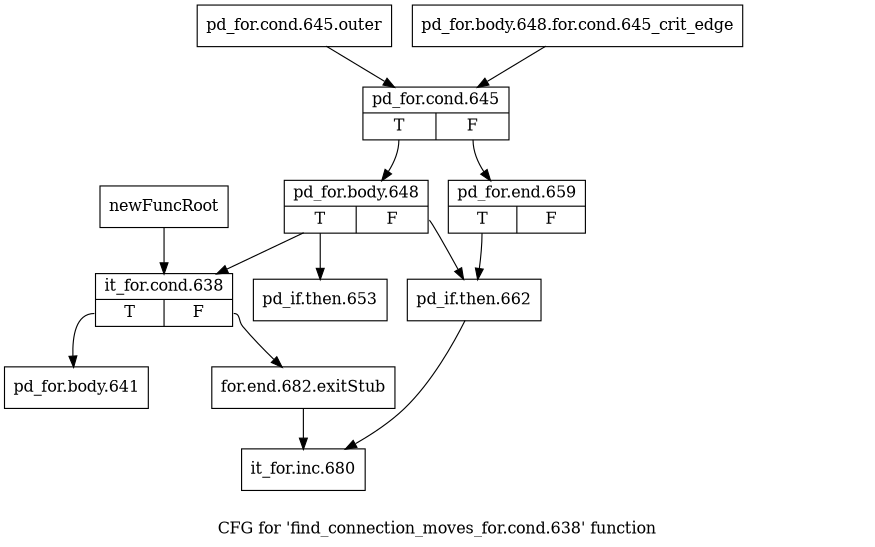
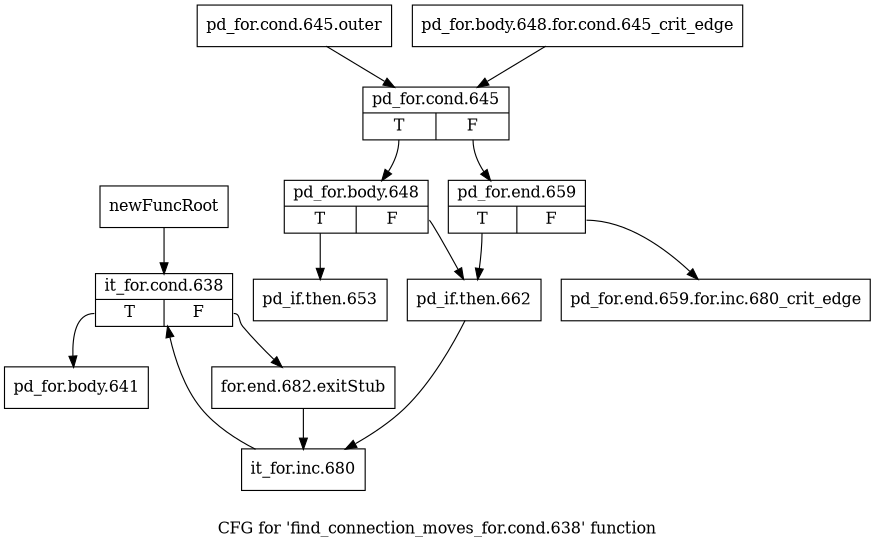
edge "pd_for.body.648" -> "it_for.cond.638": now "it_for.inc.680" -> "it_for.cond.638"
node "pd_for.end.659.for.inc.680_crit_edge": added
